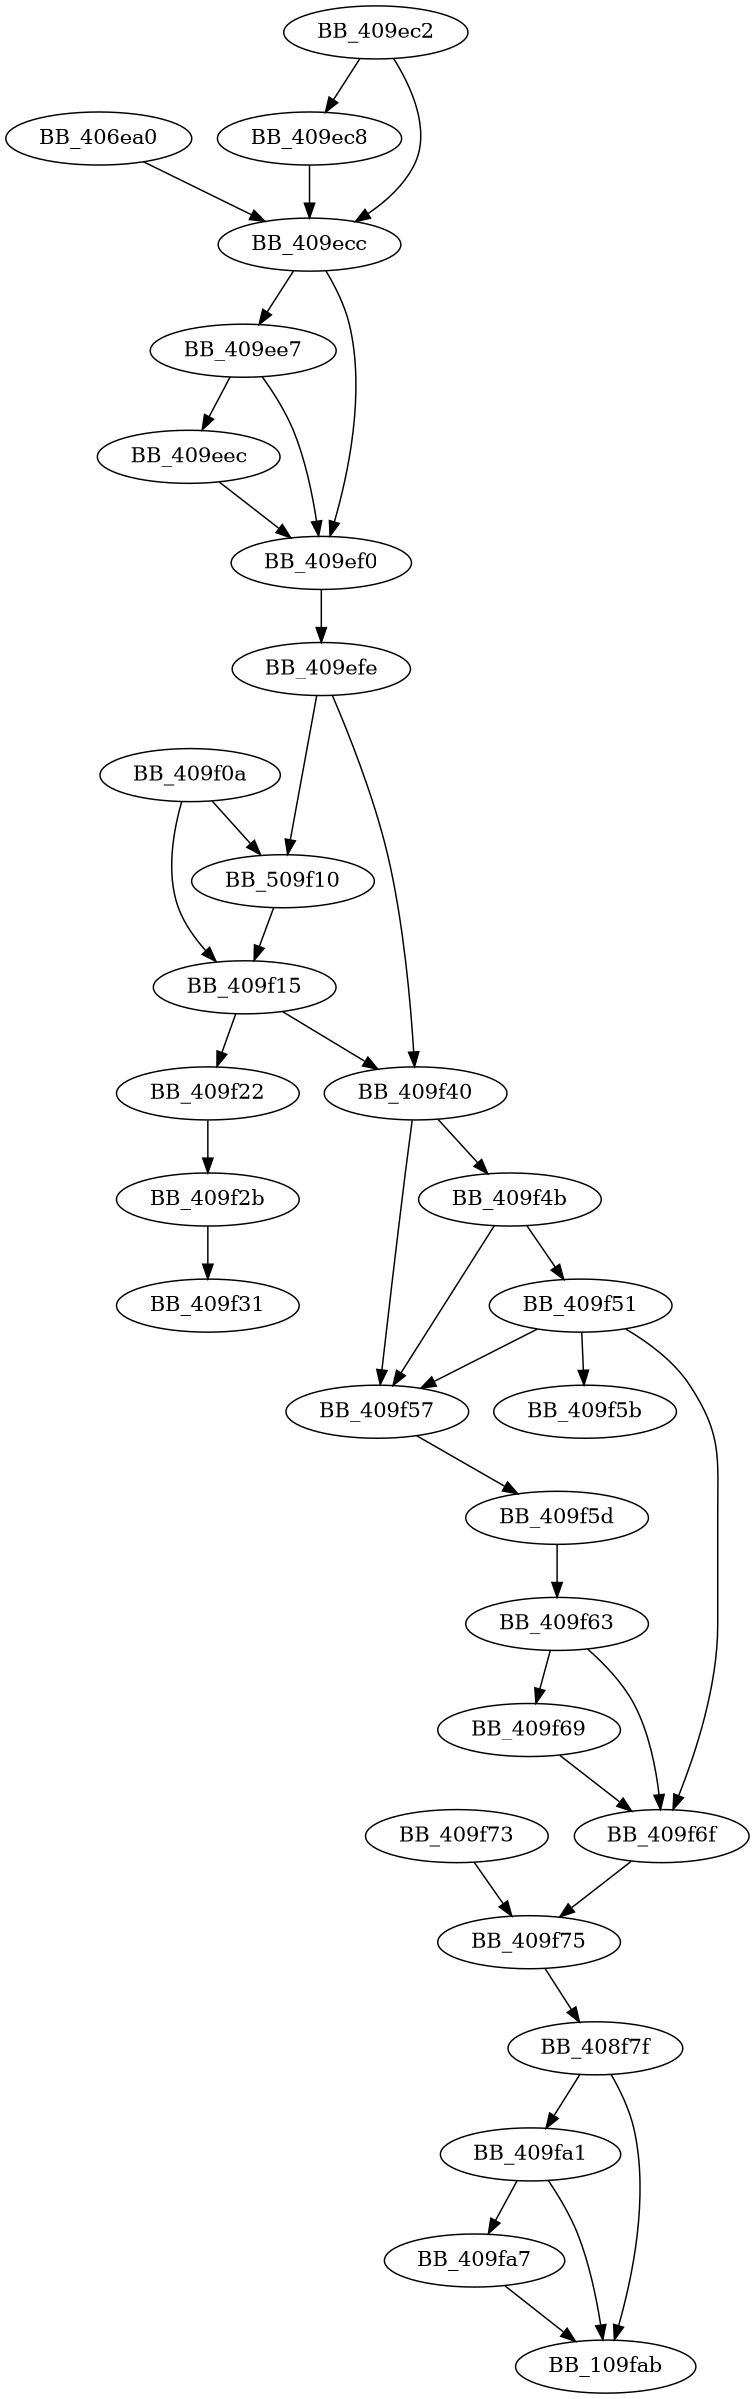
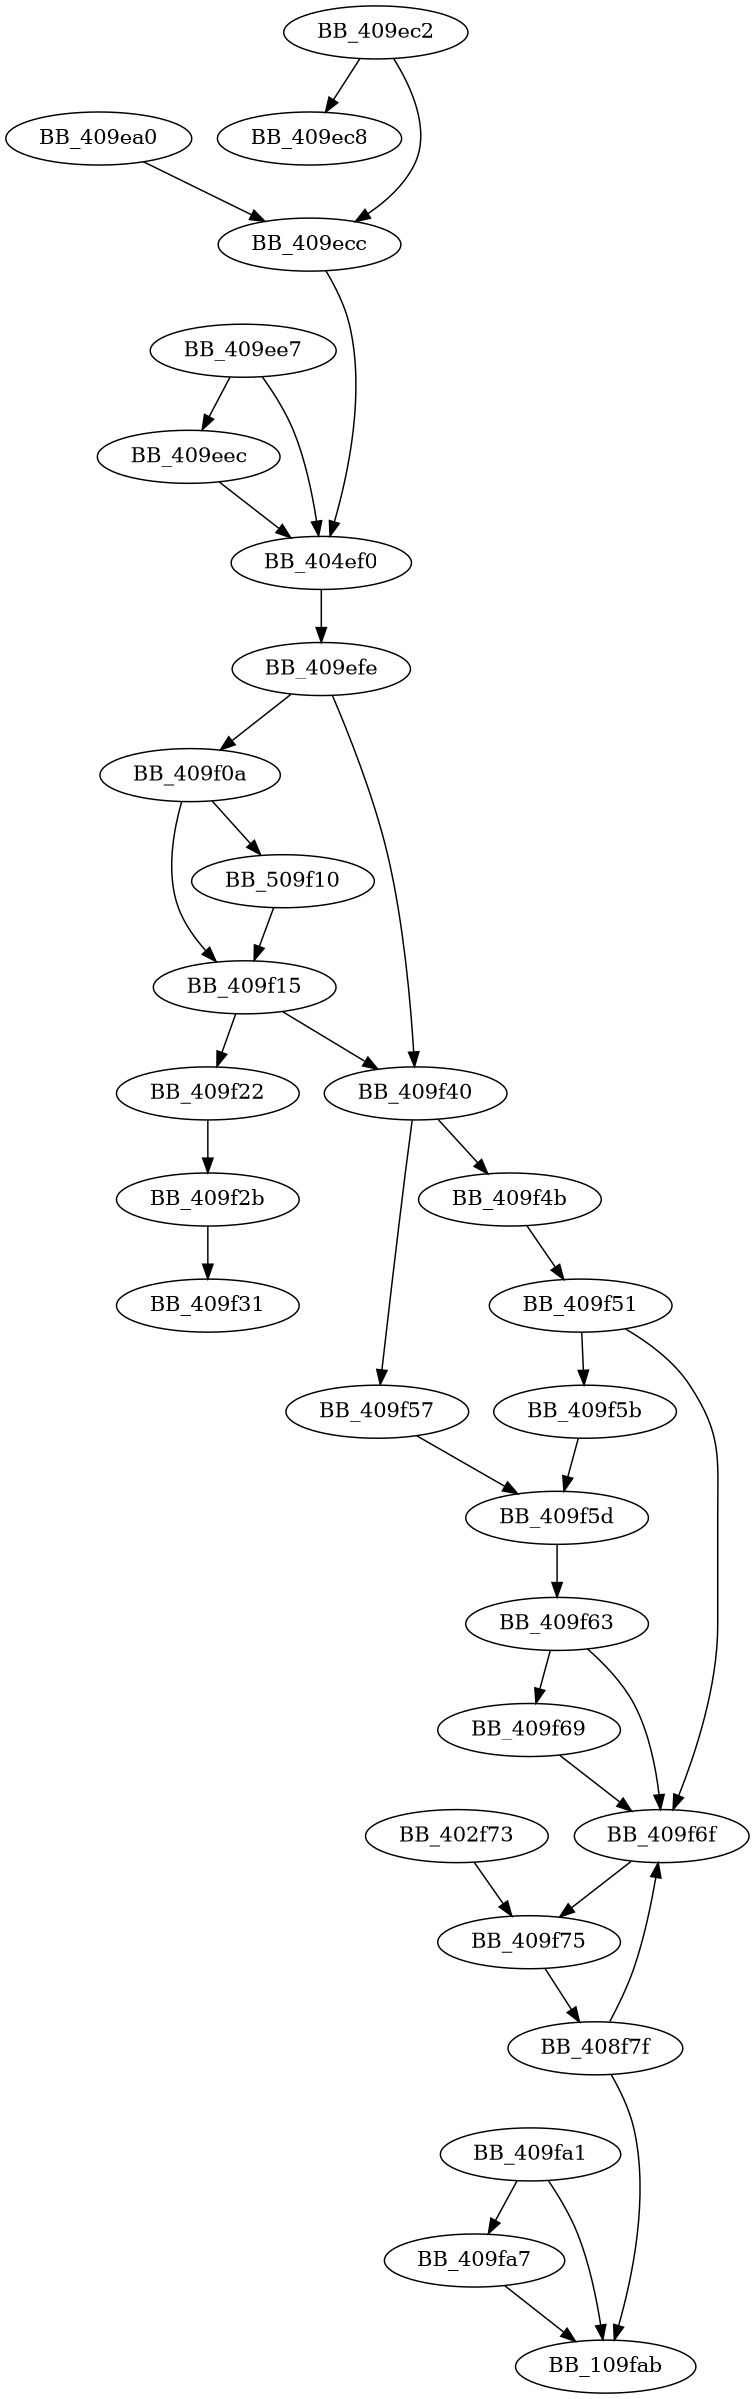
node "BB_406ea0": label "BB_406ea0" -> "BB_409ea0"
edge "BB_409ec8" -> "BB_409ecc": removed
edge "BB_409ecc" -> "BB_409ee7": removed
node "BB_409ef0": label "BB_409ef0" -> "BB_404ef0"
edge "BB_409efe" -> "BB_509f10": now "BB_409efe" -> "BB_409f0a"
edge "BB_409f4b" -> "BB_409f57": removed
edge "BB_409f51" -> "BB_409f57": removed
edge "BB_409f5b" -> "BB_409f5d": added
node "BB_409f73": label "BB_409f73" -> "BB_402f73"
edge "BB_408f7f" -> "BB_409fa1": now "BB_408f7f" -> "BB_409f6f"
